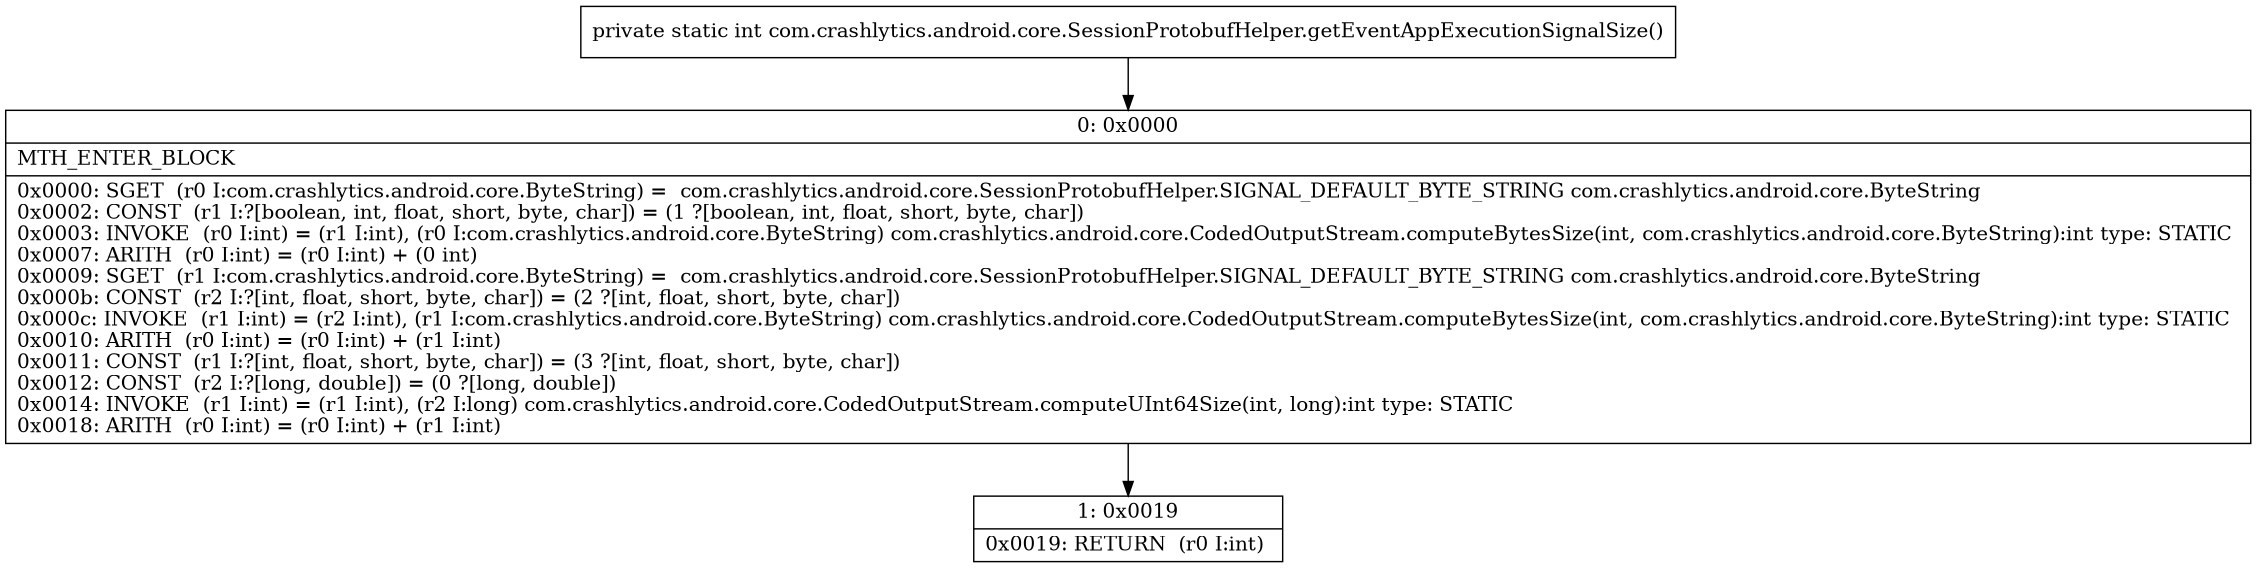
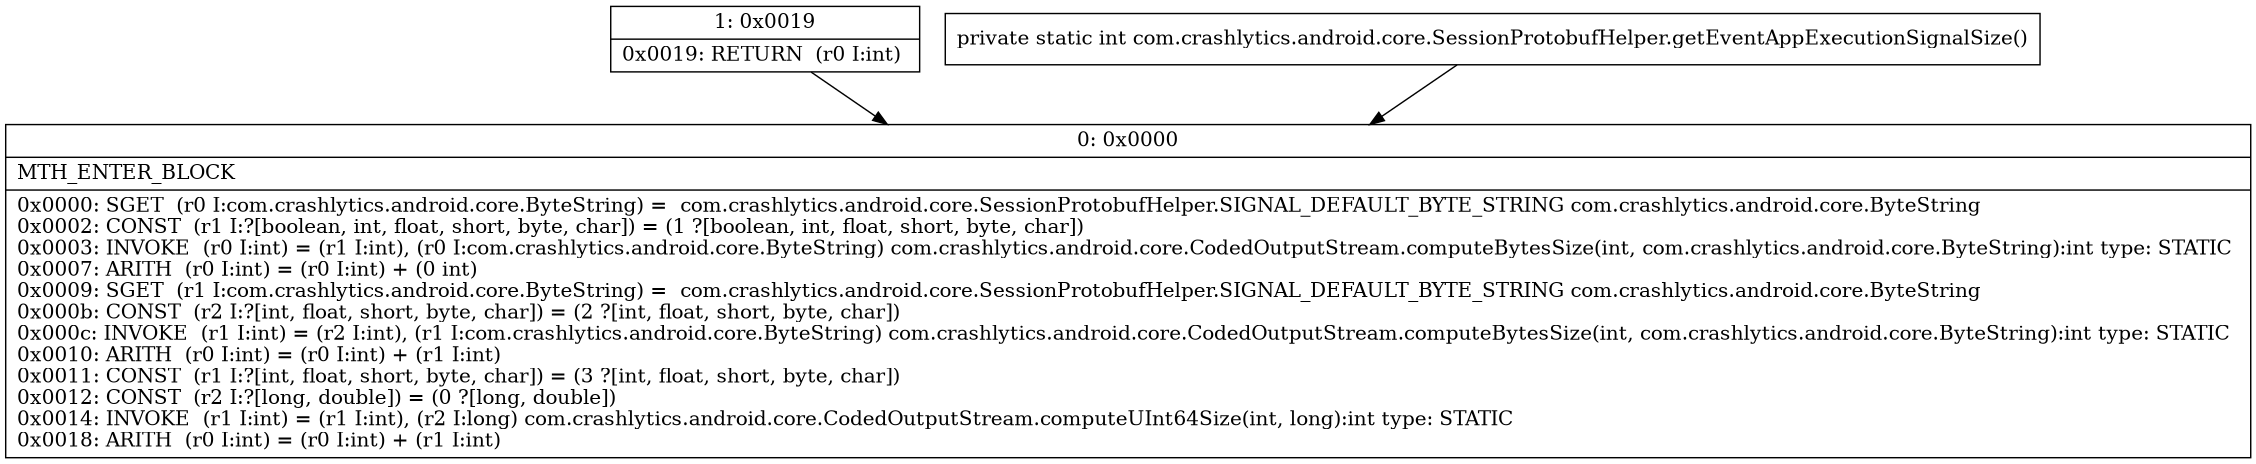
edge "0: 0x0000" -> "1: 0x0019": reversed
